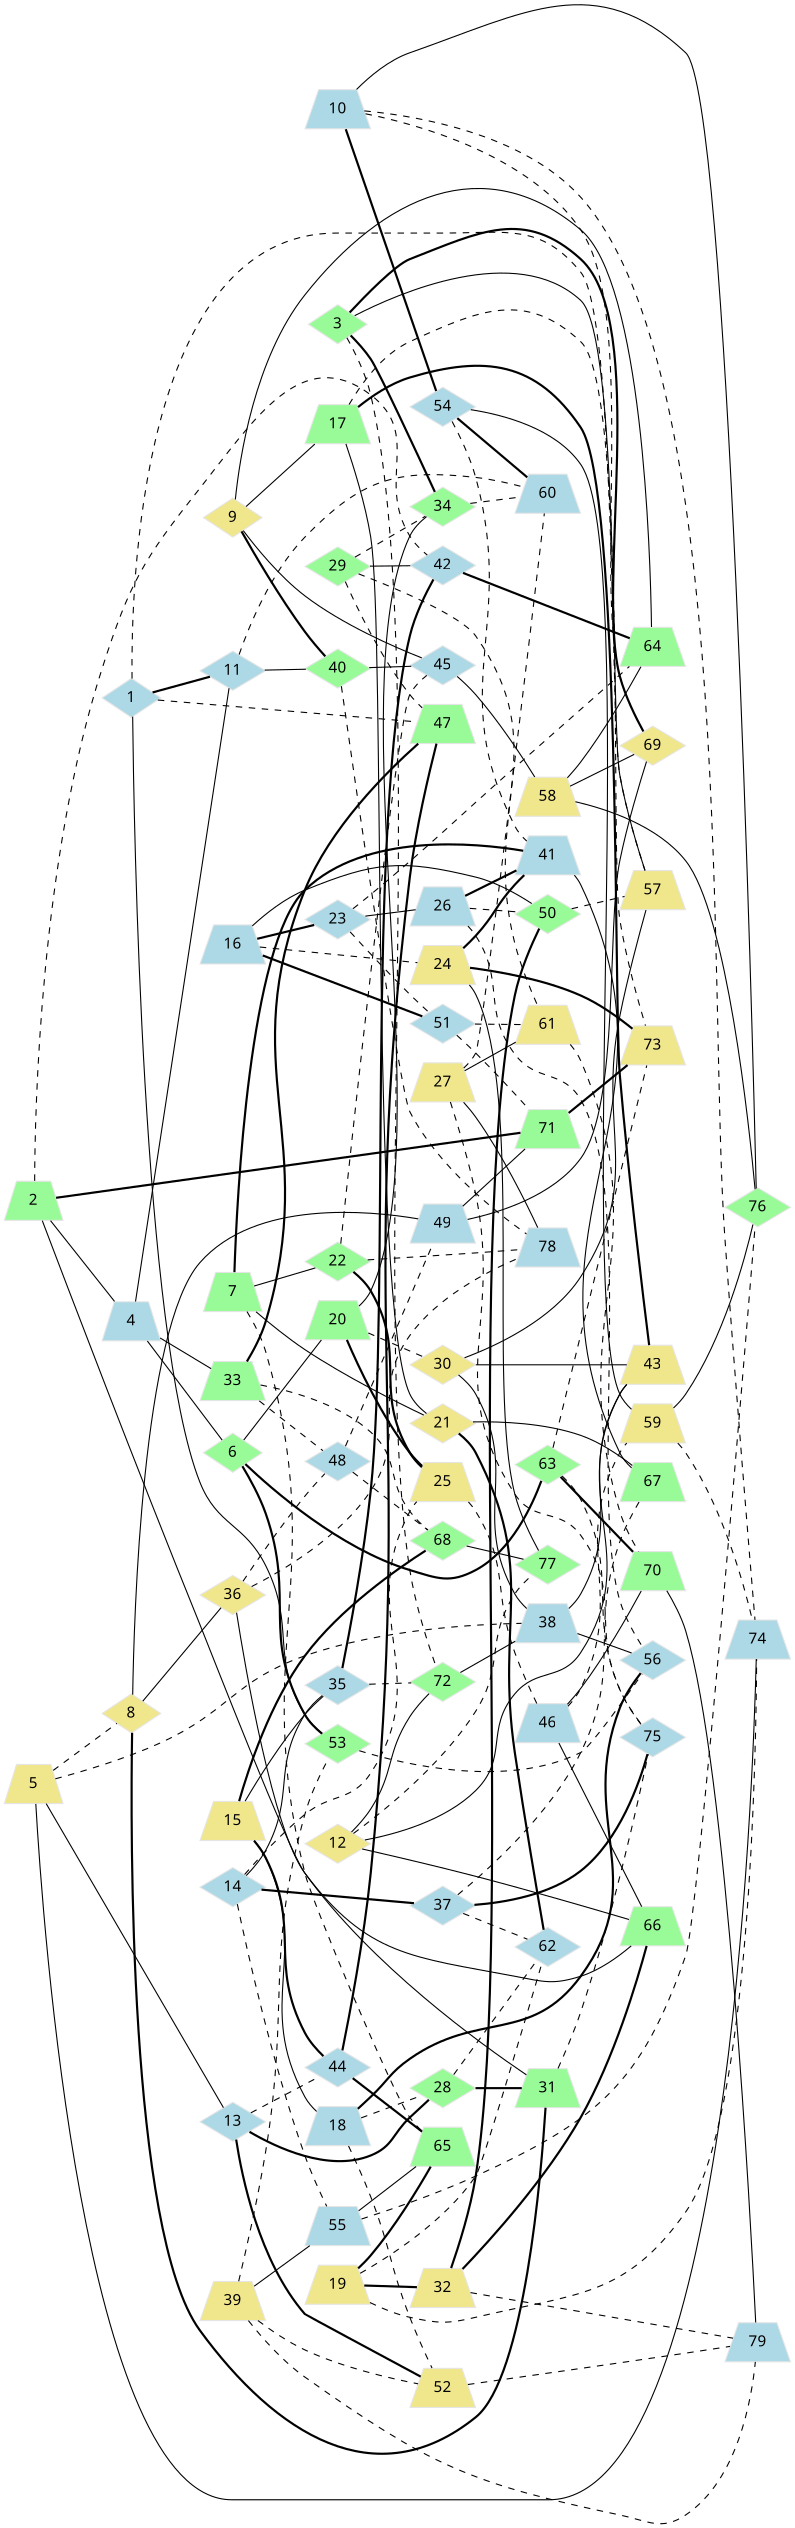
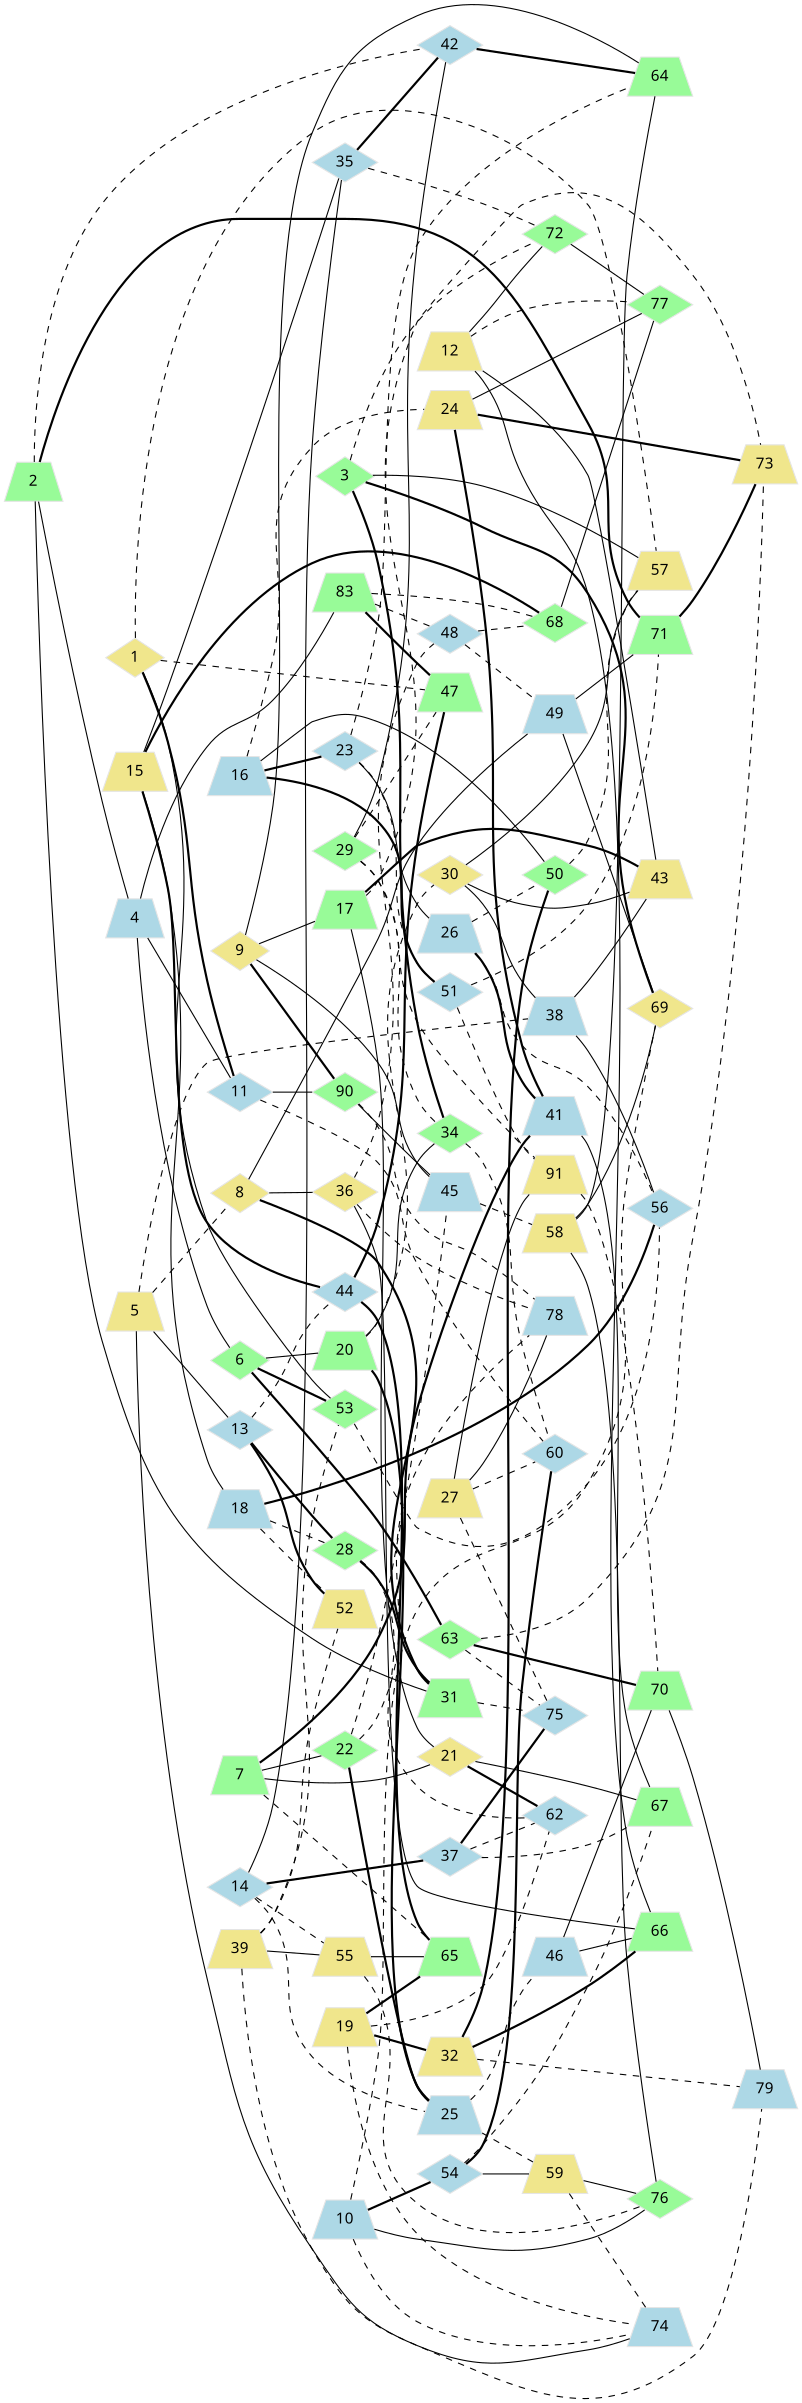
node "60": shape trapezium -> diamond
edge "54" -- "41": now "54" -- "67"
node "45": shape diamond -> trapezium
node "40": label "40" -> "90"
node "1": fillcolor lightblue -> khaki
edge "45" -- "58": style solid -> dashed
node "61": label "61" -> "91"
node "33": label "33" -> "83"
node "25": fillcolor khaki -> lightblue
edge "59" -- "46": now "59" -- "25"
edge "38" -- "72": now "77" -- "72"
node "12": shape diamond -> trapezium
node "55": fillcolor lightblue -> khaki
edge "79" -- "52": removed
